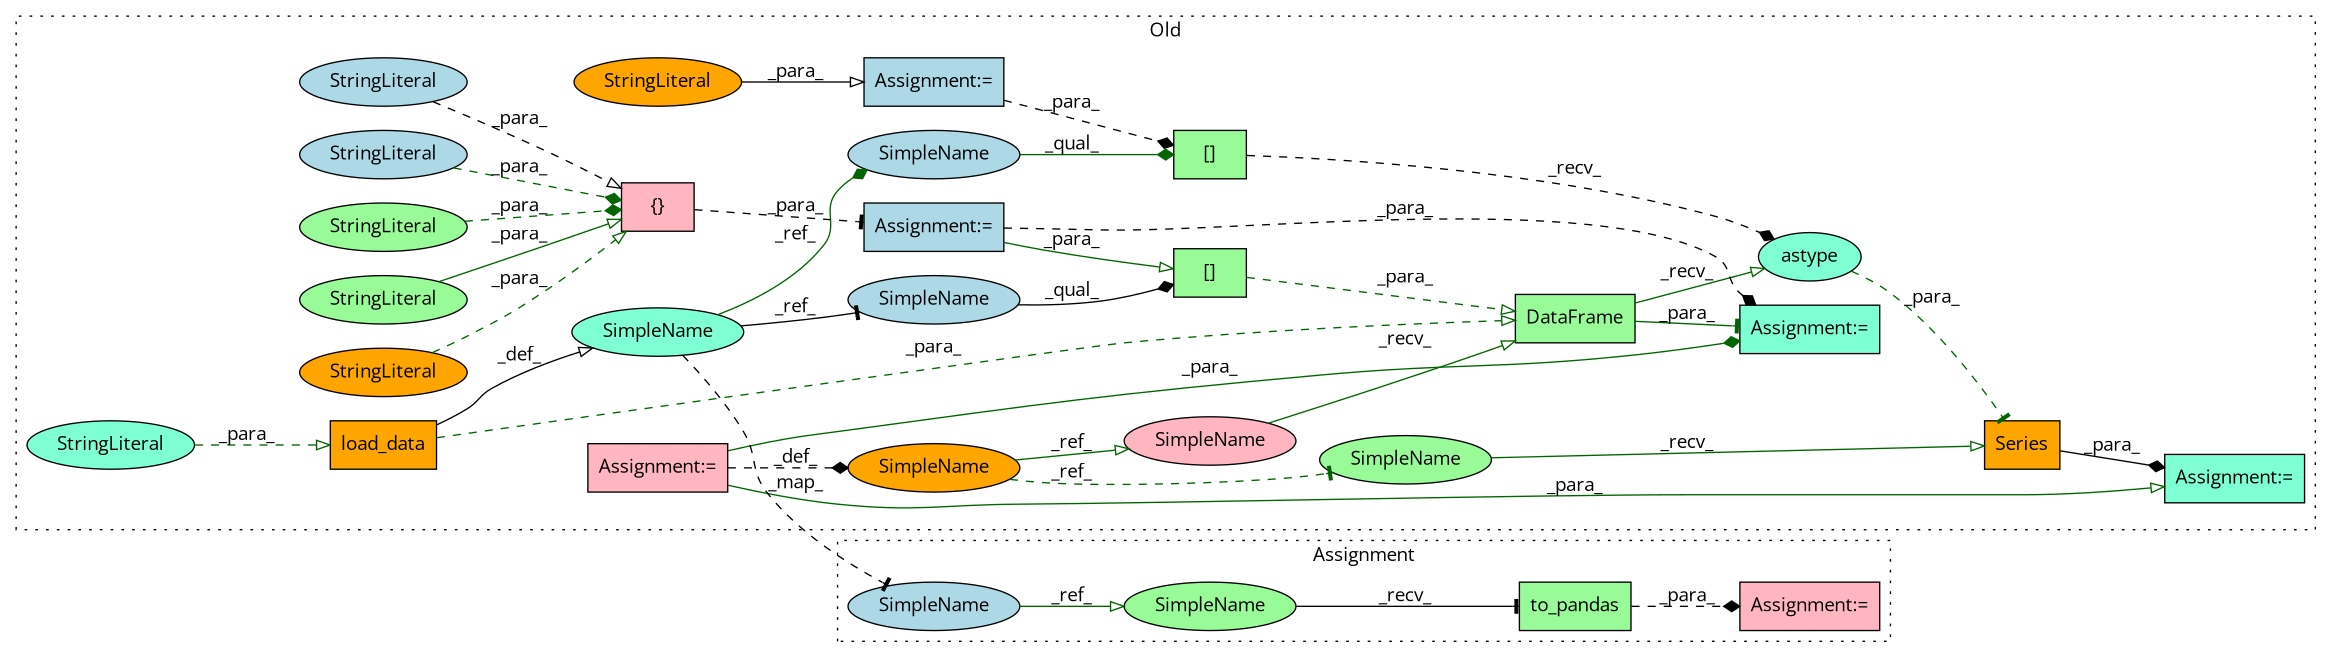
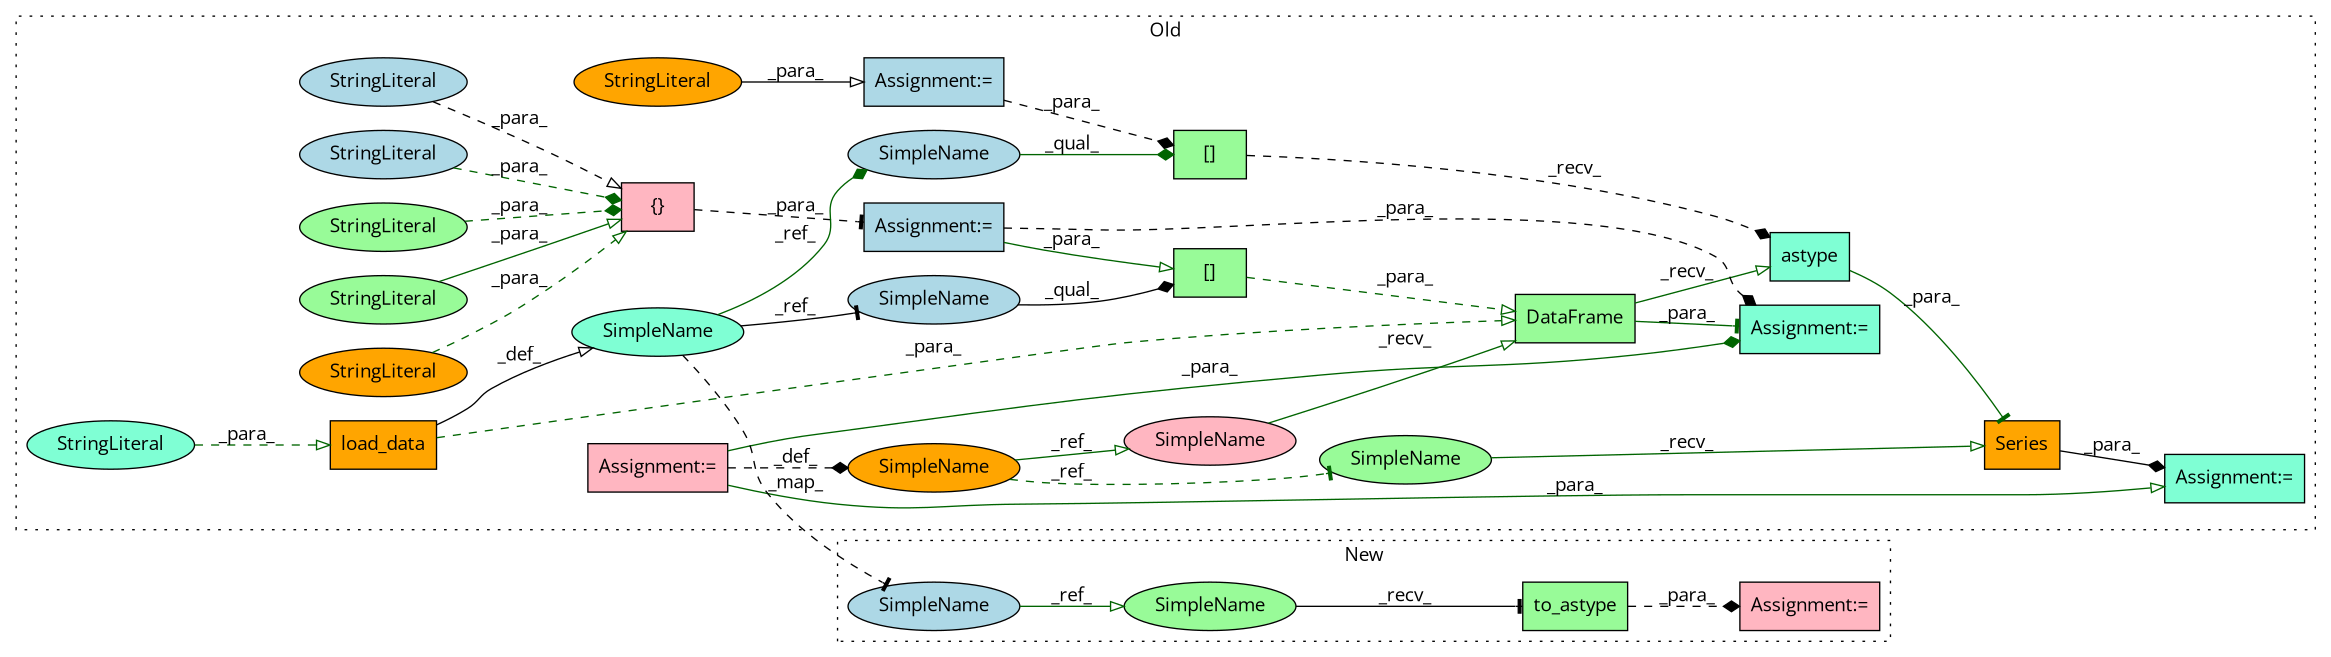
node "astype": shape ellipse -> box
edge "astype" -> "Series": style dashed -> solid
cluster "Assignment": label "Assignment" -> "New"
node "to_pandas": label "to_pandas" -> "to_astype"
